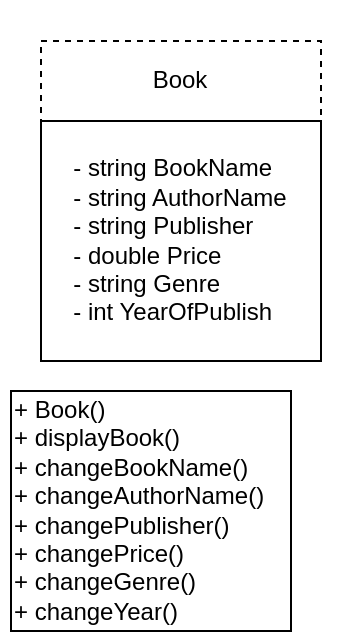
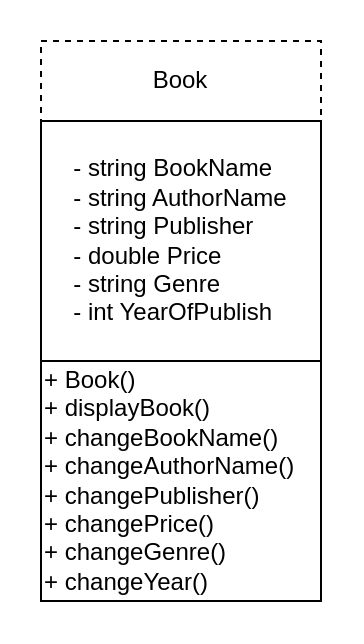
node "+ Book() + displayBook() + changeBookName() + changeAuthorName() + changePublisher() + changePrice() + changeGenre() + changeYear()": moved (151, 511) -> (181, 481)
